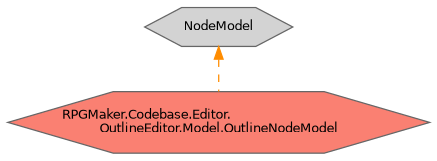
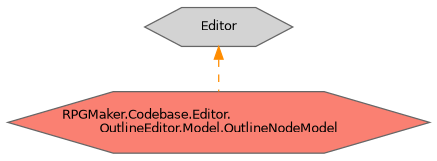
node "NodeModel": label "NodeModel" -> "Editor"
